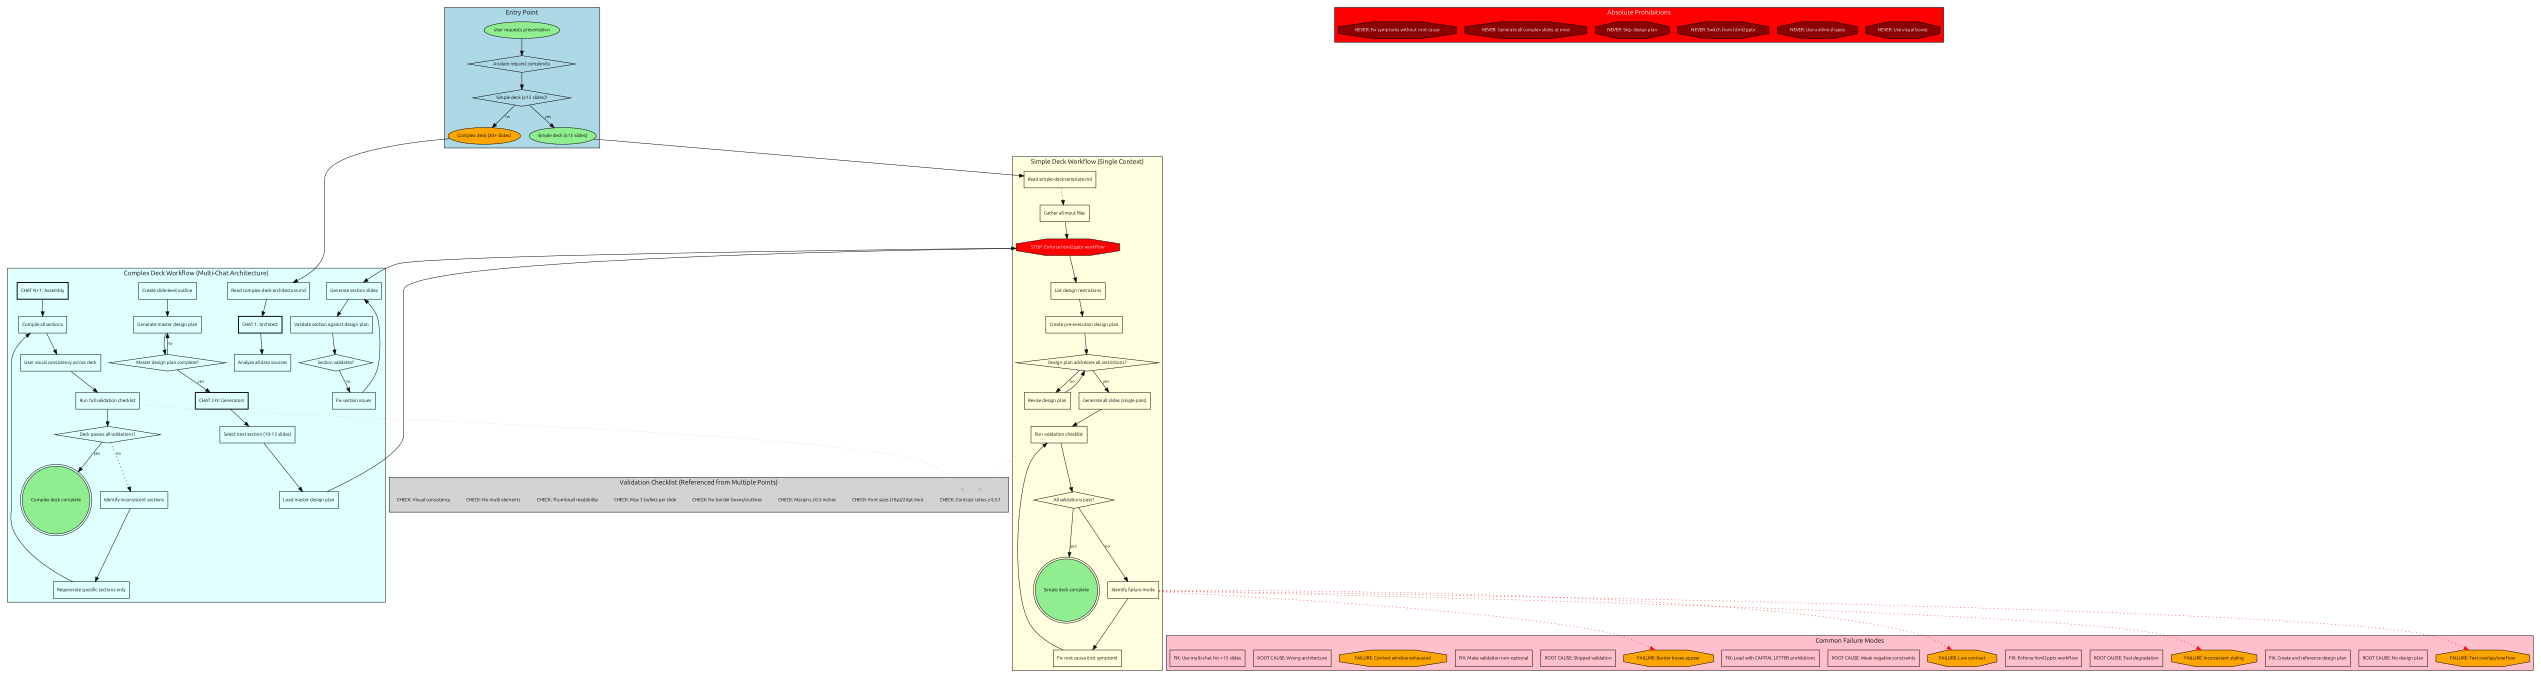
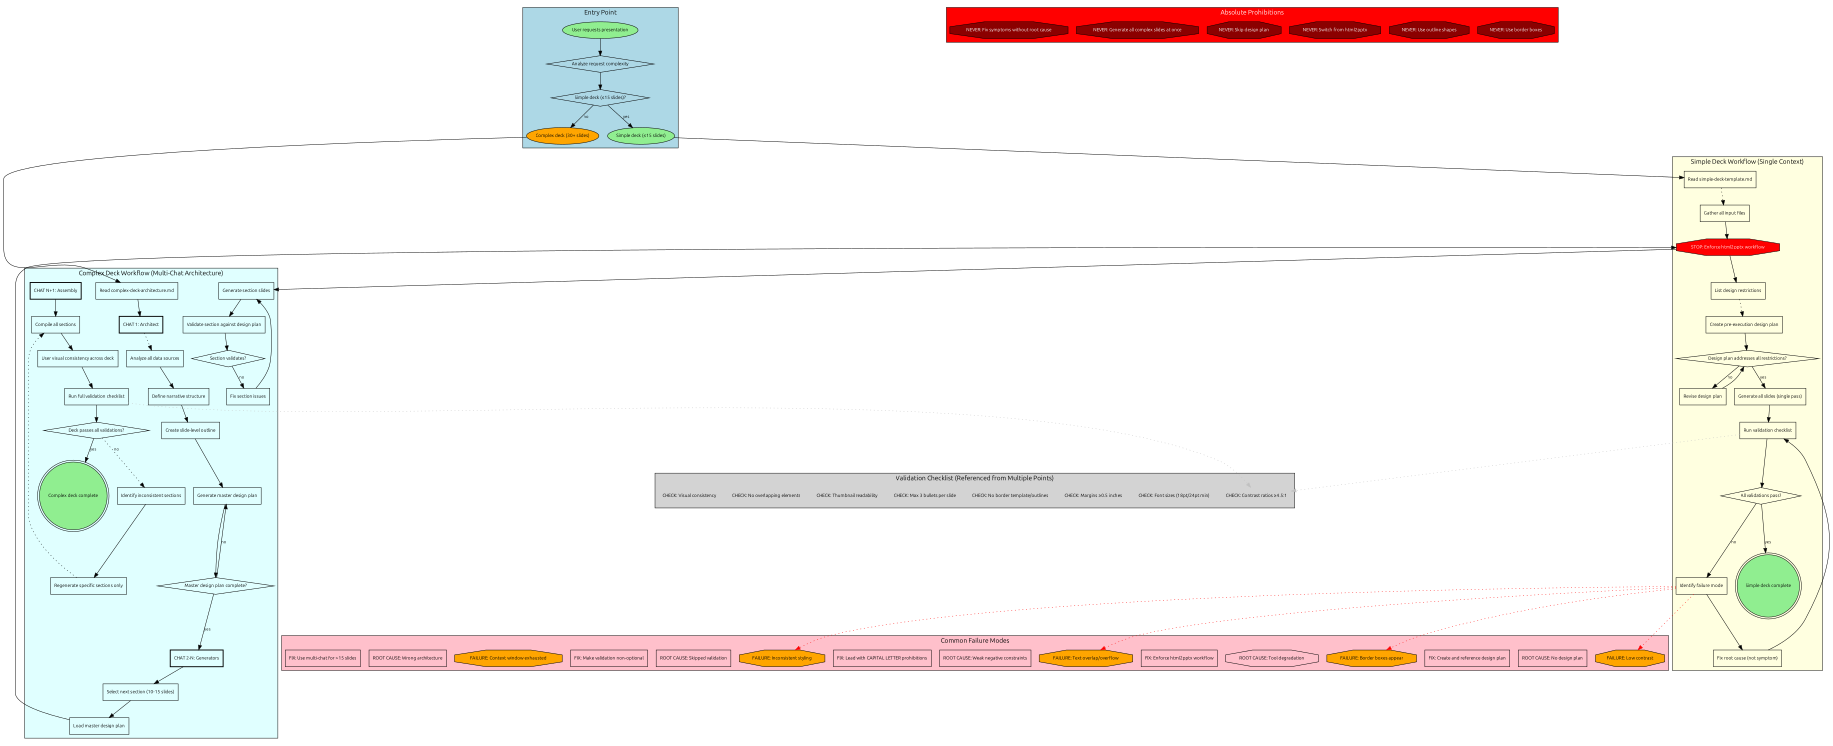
node "NEVER: Use visual boxes": label "NEVER: Use visual boxes" -> "NEVER: Use border boxes"
edge "List design restrictions" -> "Create pre-execution design plan": style solid -> dotted
edge "CHAT 1: Architect" -> "Analyze all data sources": style solid -> dotted
node "Define narrative structure": added
edge "Regenerate specific sections only" -> "Compile all sections": style solid -> dotted
node "CHECK: No multi elements": label "CHECK: No multi elements" -> "CHECK: No overlapping elements"
node "CHECK: No border boxes/outlines": label "CHECK: No border boxes/outlines" -> "CHECK: No border template/outlines"
node "ROOT CAUSE: Tool degradation": shape box -> octagon
